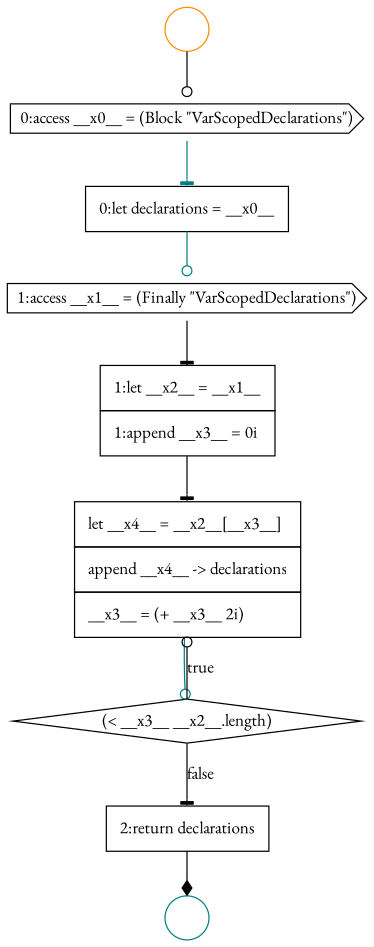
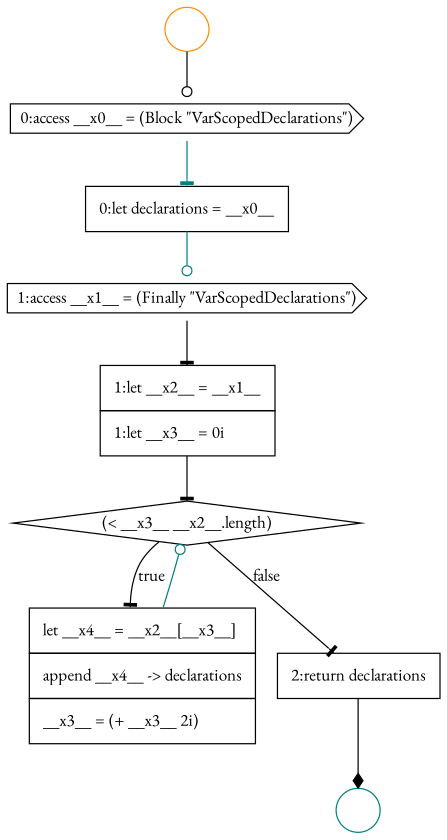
node "1:let __x2__ = __x1__": text "1:append __x3__ = 0i" -> "1:let __x3__ = 0i"
edge "1:let __x2__ = __x1__" -> "let __x4__ = __x2__[__x3__]": now "1:let __x2__ = __x1__" -> "(< __x3__ __x2__.length)"
edge "(< __x3__ __x2__.length)" -> "let __x4__ = __x2__[__x3__]": arrowhead odot -> tee
